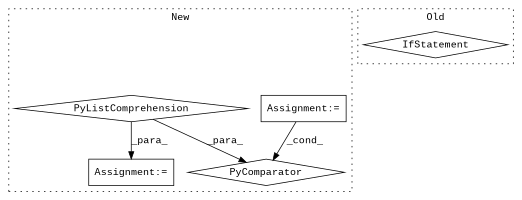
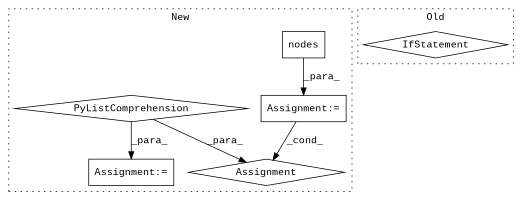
node "nodes": added
node "PyComparator": label "PyComparator" -> "Assignment"
